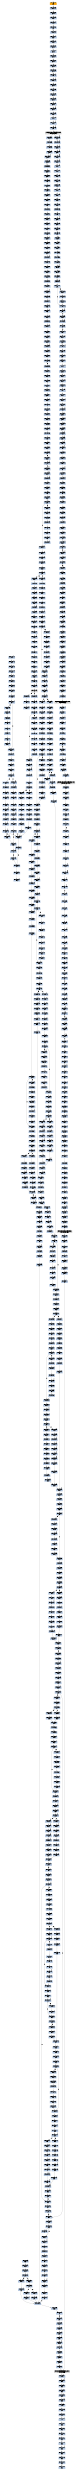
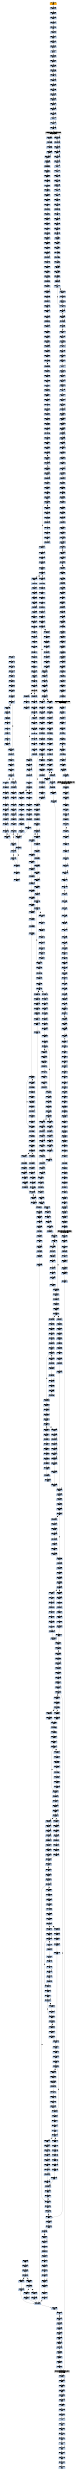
edge "0x007c07c3 cmpl" -> "0x007c07c7 movl": now "0x007c07c5 ja" -> "0x007c07c7 movl"
